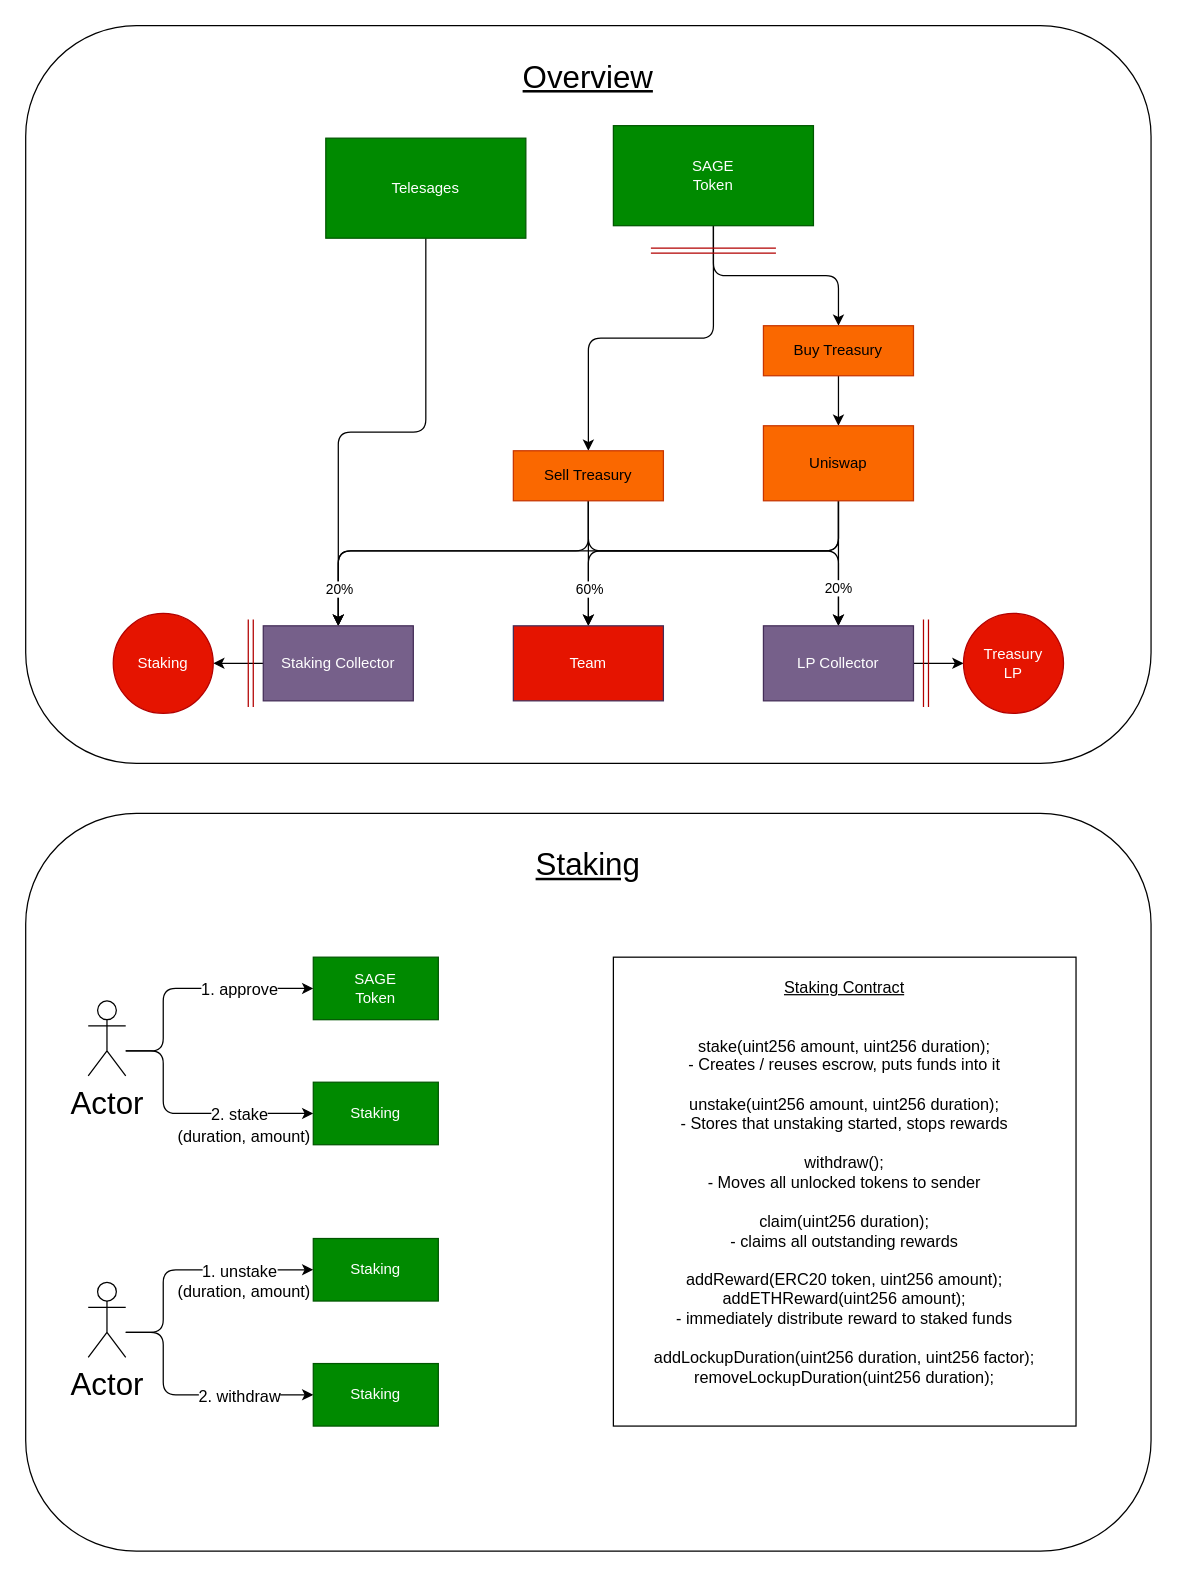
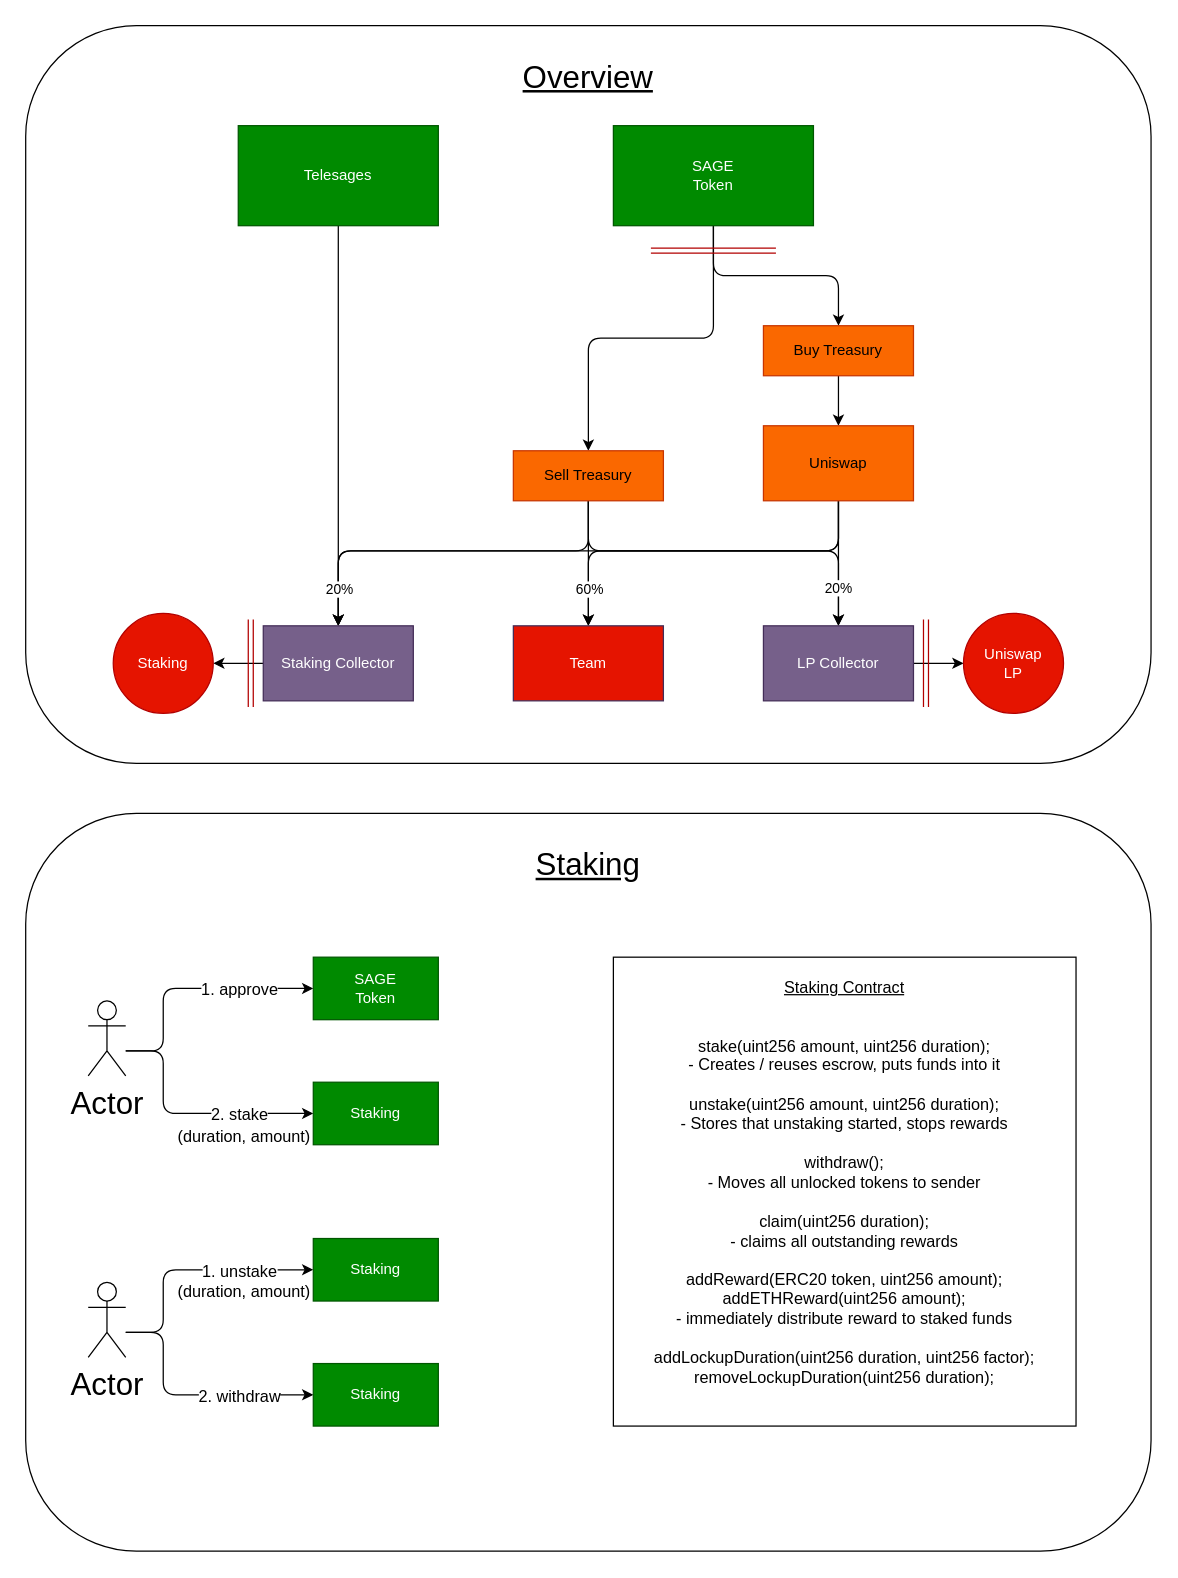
node "Telesages": moved (426, 188) -> (338, 176)
node "Treasury LP": label "Treasury LP" -> "Uniswap LP"
